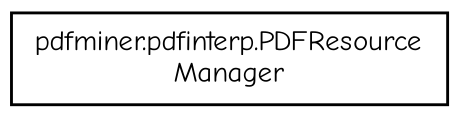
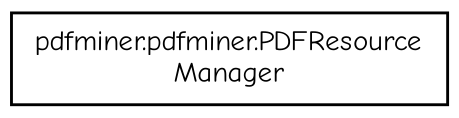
node "pdfminer.pdfinterp.PDFResource Manager": label "pdfminer.pdfinterp.PDFResource Manager" -> "pdfminer.pdfminer.PDFResource Manager"
